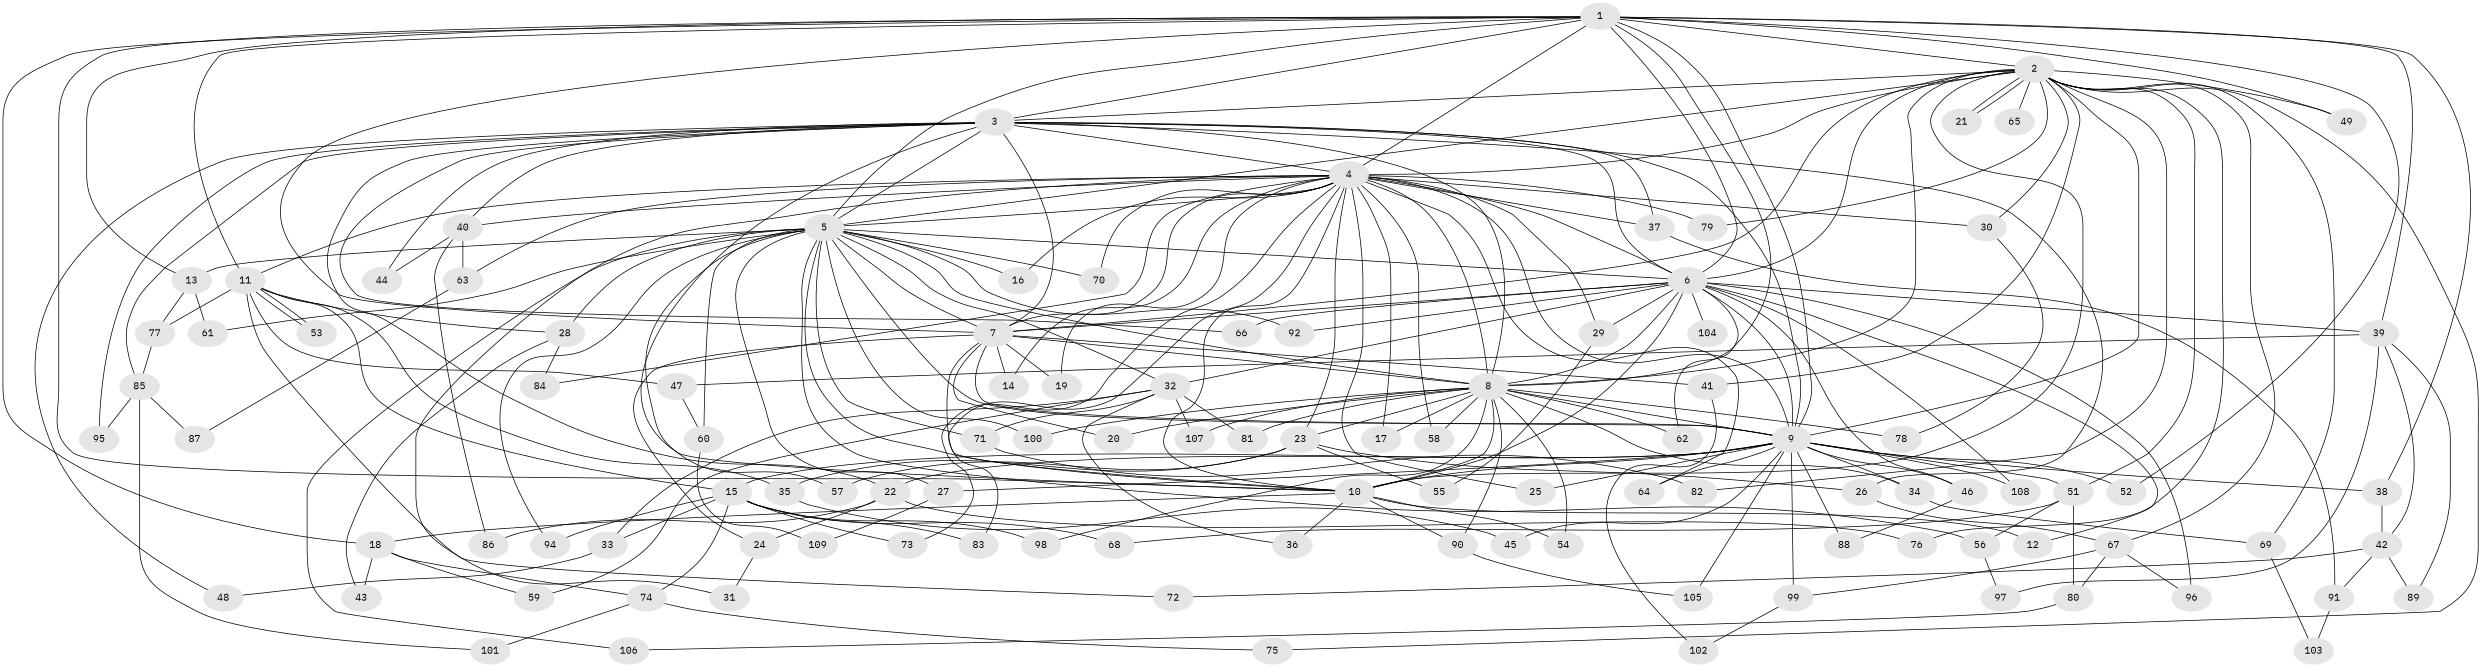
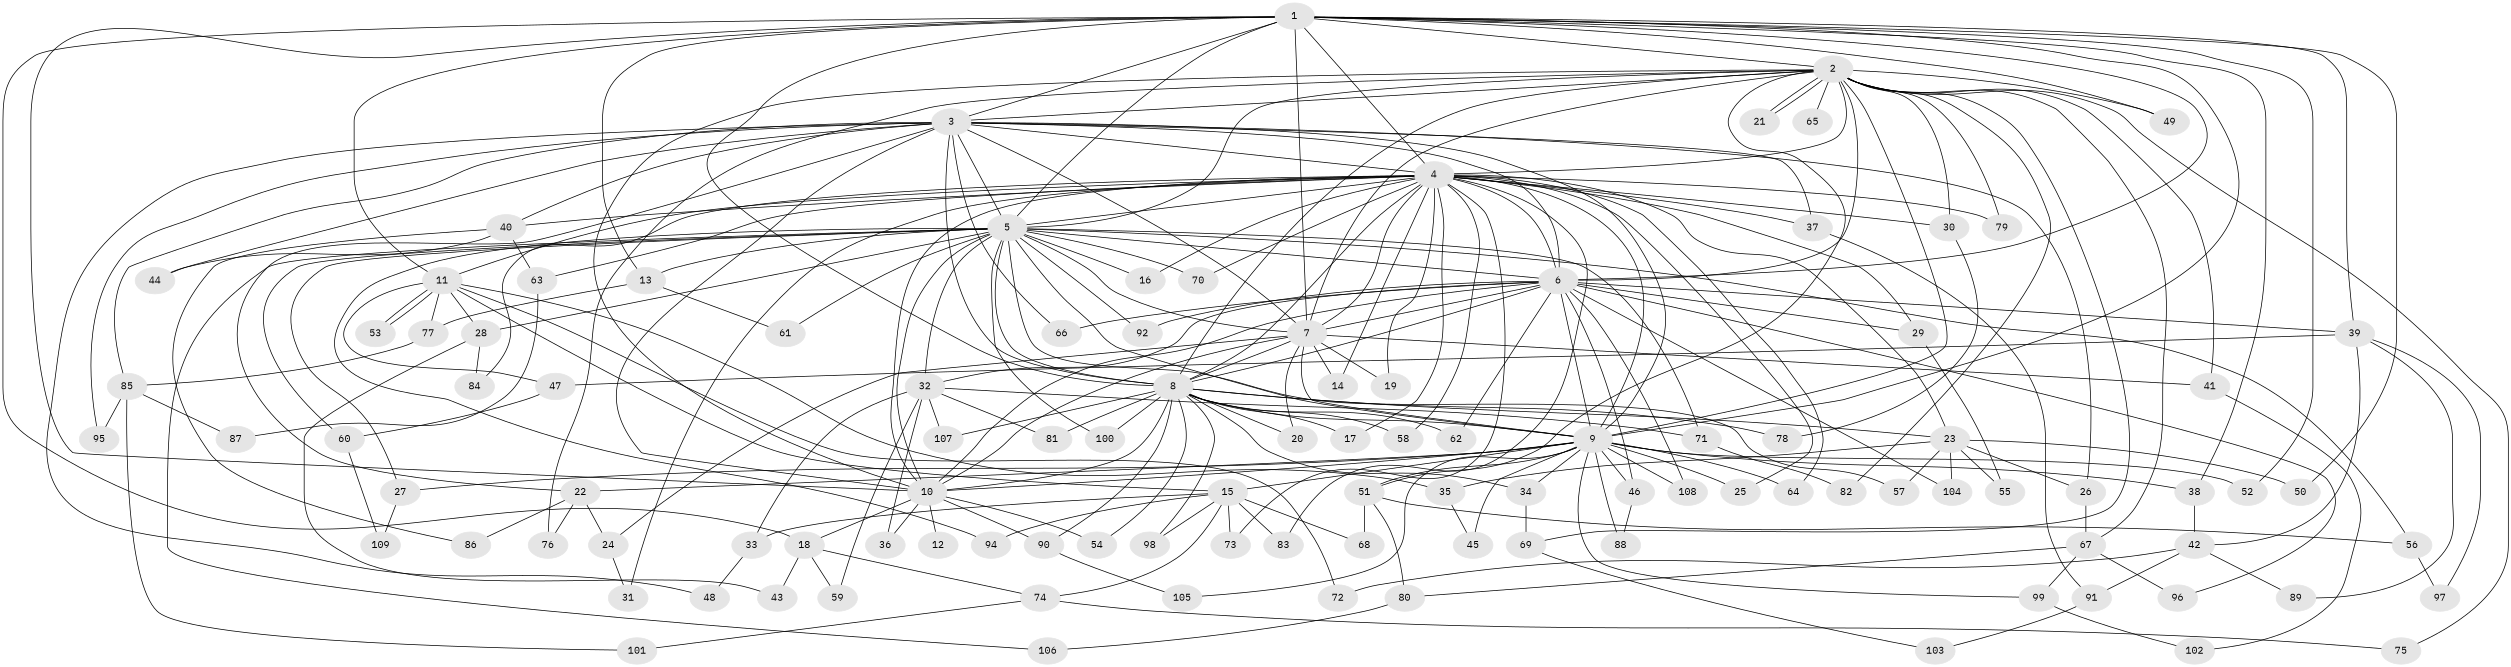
edge "6" -- "12": removed
edge "23" -- "104": added
node "50": added
